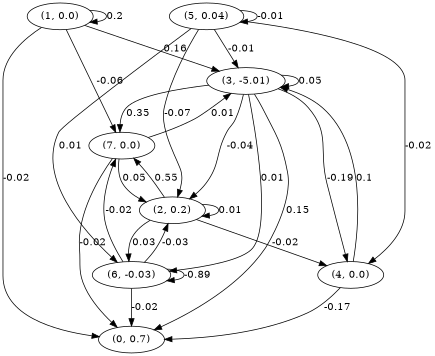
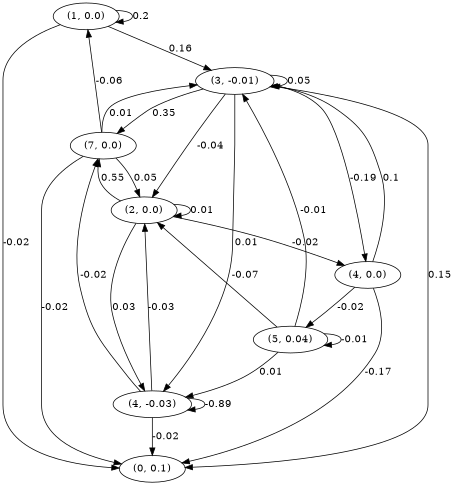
edge "(1, 0.0)" -> "(7, 0.0)": reversed
node "(3, -5.01)": label "(3, -5.01)" -> "(3, -0.01)"
edge "(5, 0.04)" -> "(4, 0.0)": reversed
node "(2, 0.2)": label "(2, 0.2)" -> "(2, 0.0)"
node "(6, -0.03)": label "(6, -0.03)" -> "(4, -0.03)"
node "(0, 0.7)": label "(0, 0.7)" -> "(0, 0.1)"
